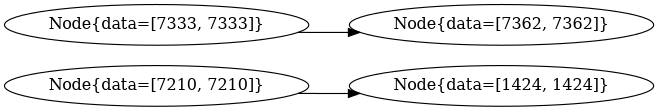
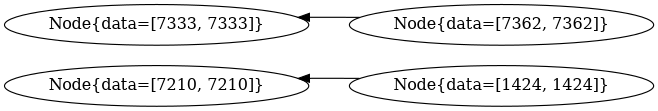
edge "Node{data=[7333, 7333]}" -> "Node{data=[7362, 7362]}": reversed
edge "Node{data=[7210, 7210]}" -> "Node{data=[1424, 1424]}": reversed
